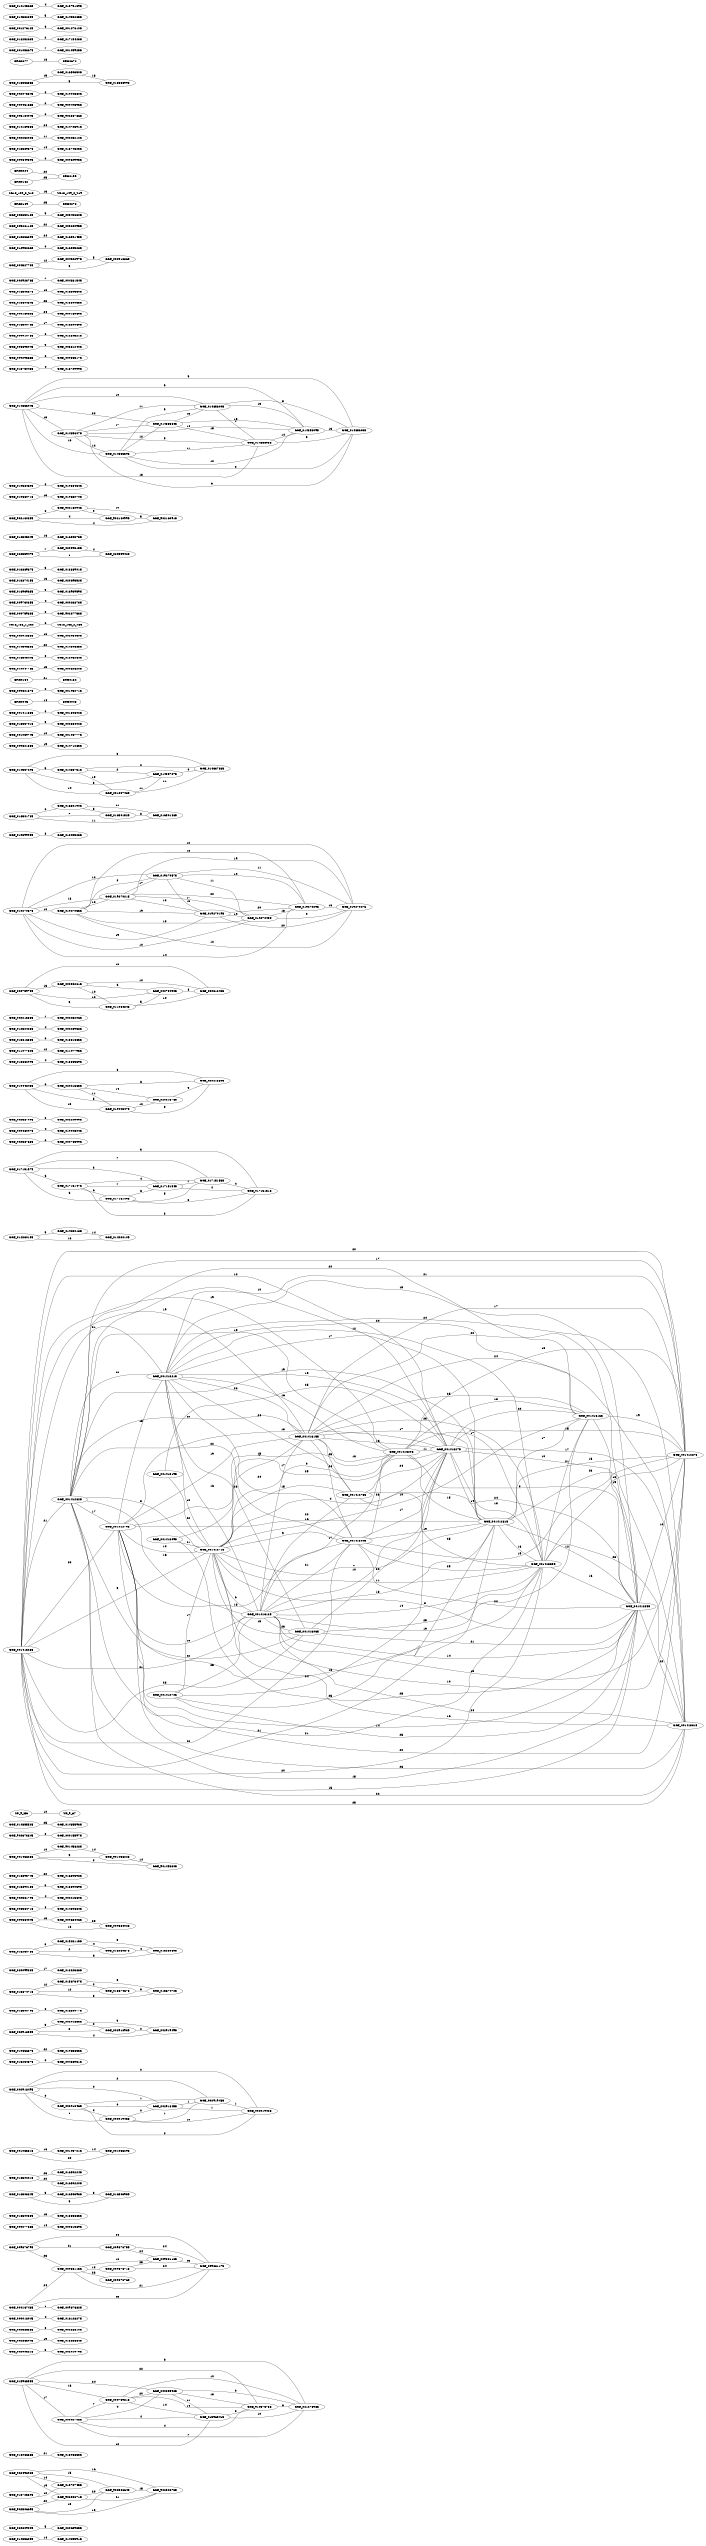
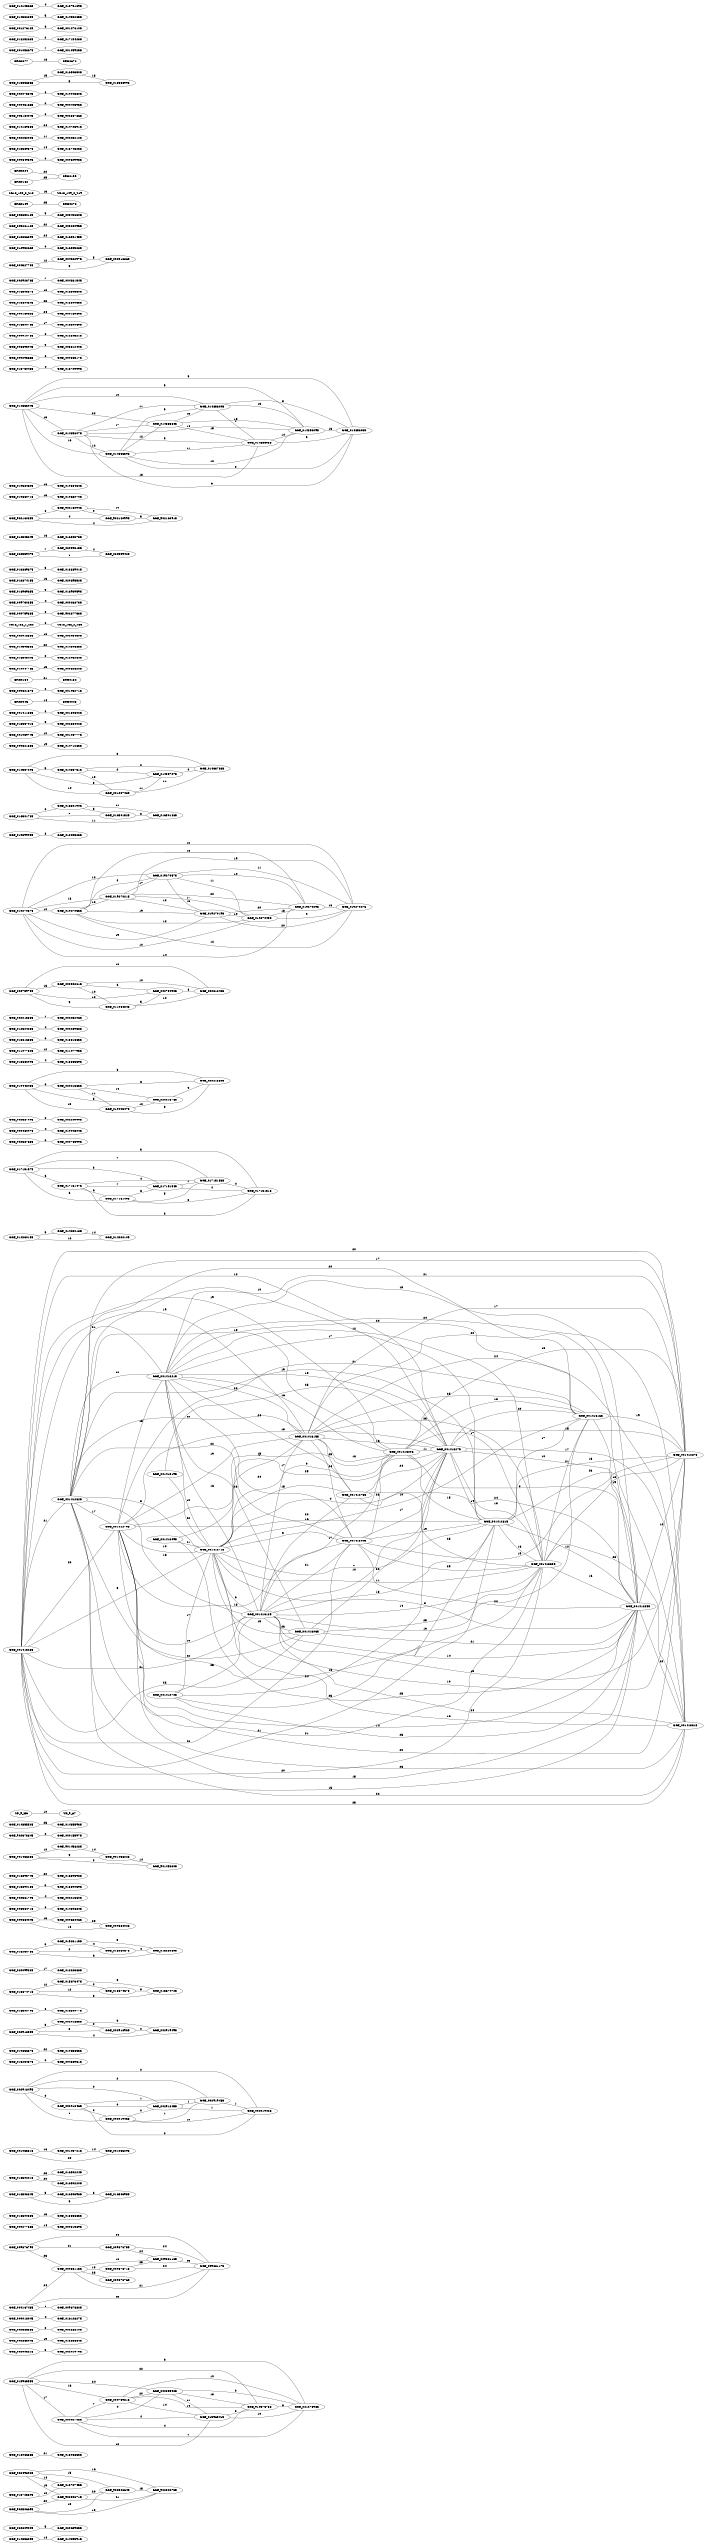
edge "GCF_019584605" -- "GCF_019584545": label "8" -> "16"
edge "GCF_001413165" -- "GCF_001412795": added, label "21"
edge "GCF_001413155" -- "GCF_001412815": removed, label "17"
